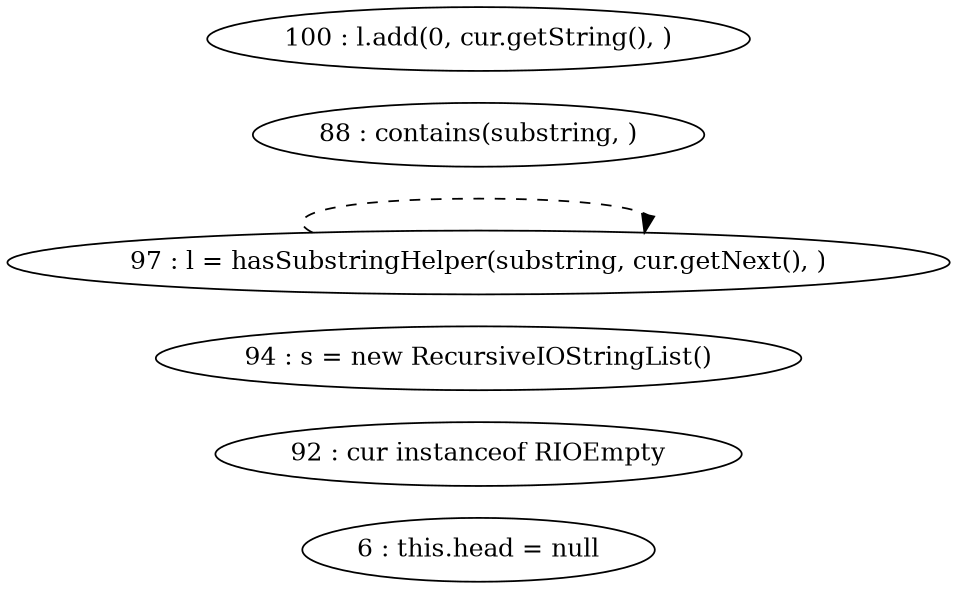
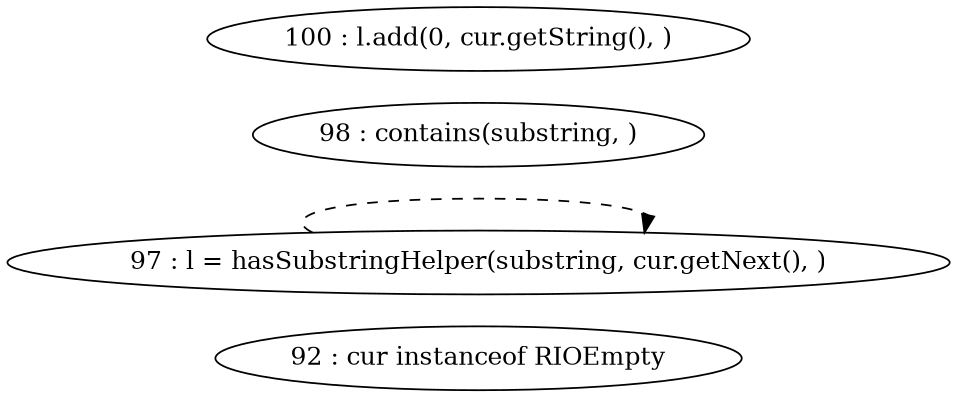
node "88 : contains(substring, )": label "88 : contains(substring, )" -> "98 : contains(substring, )"
node "94 : s = new RecursiveIOStringList()": removed
node "6 : this.head = null": removed
